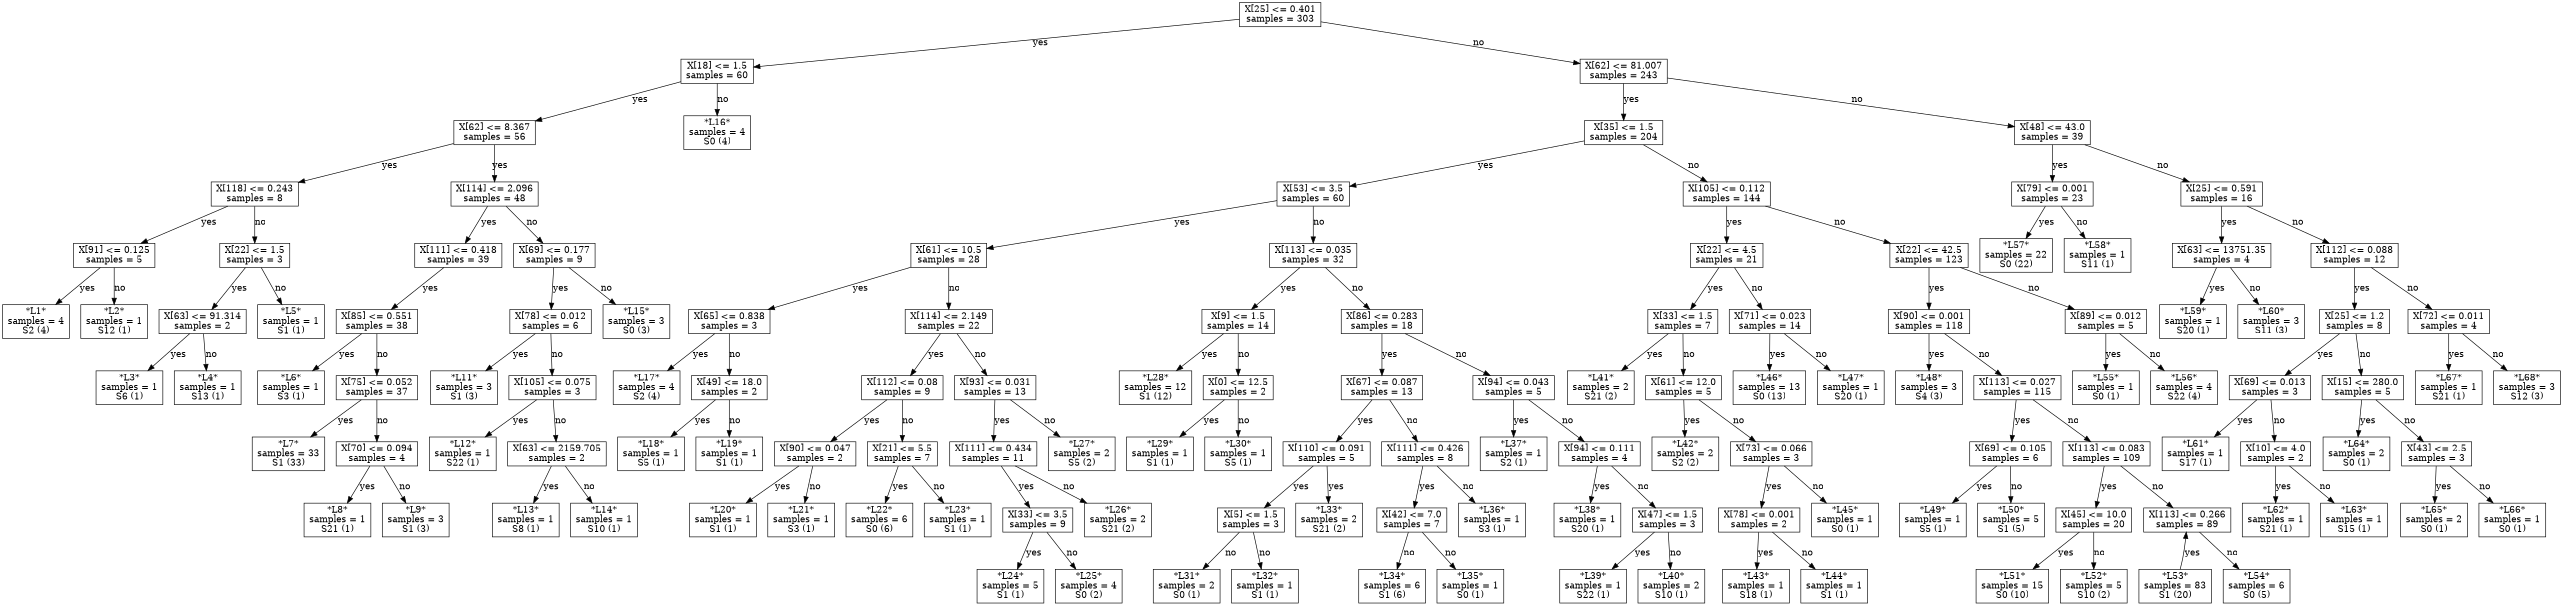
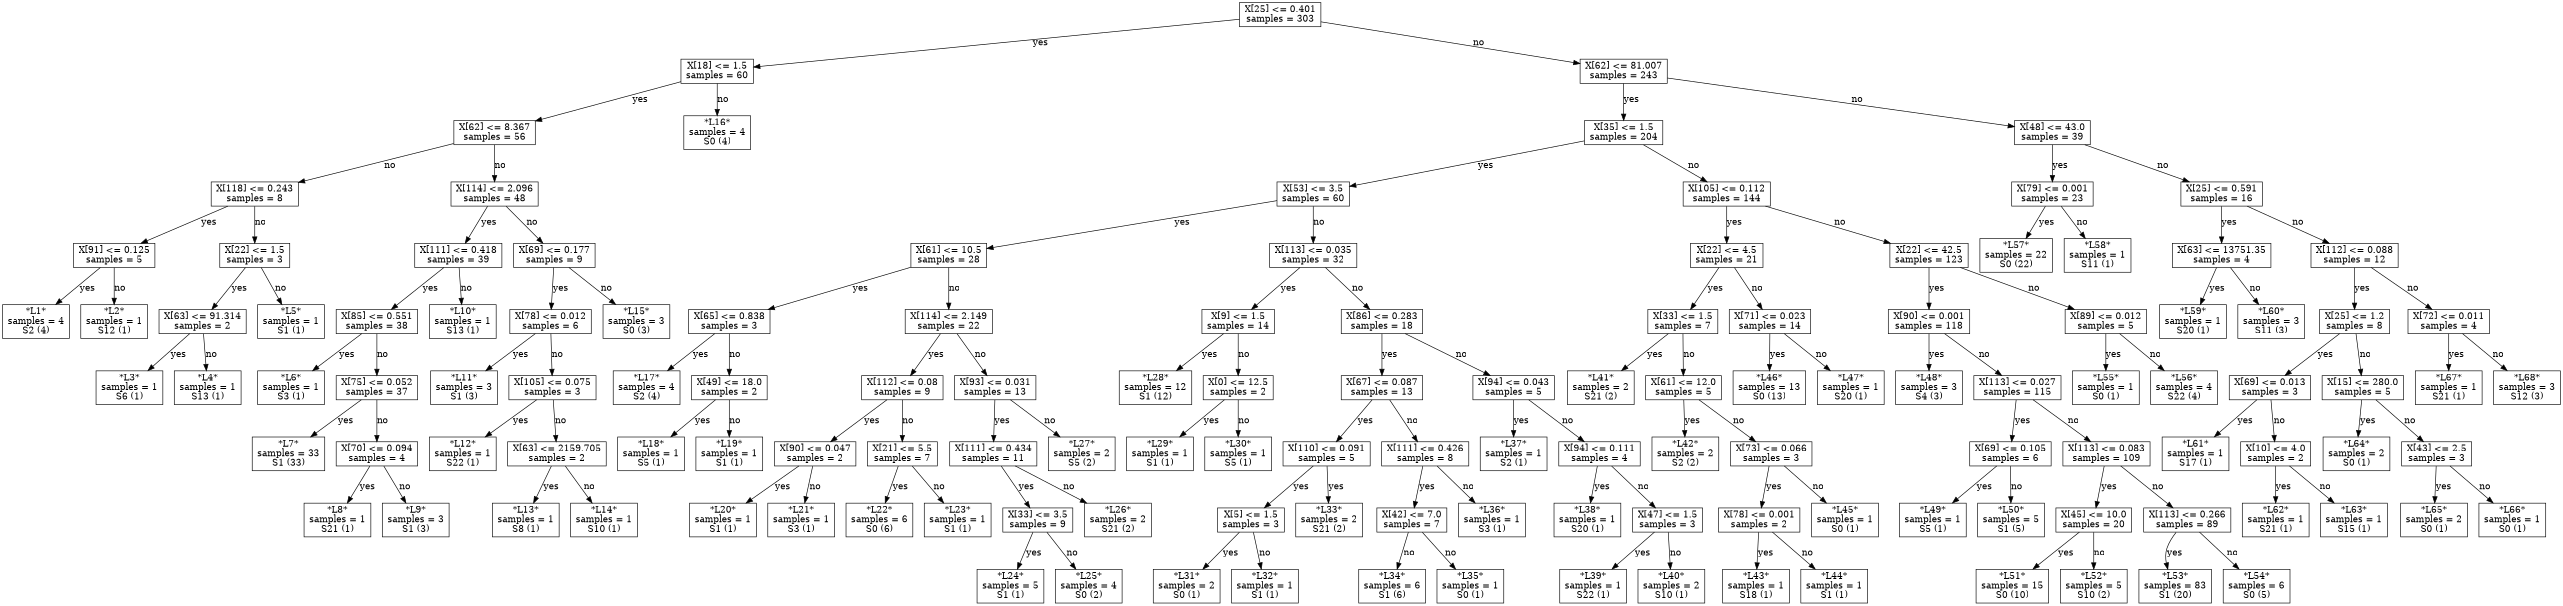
edge "X[62] <= 8.367 samples = 56" -> "X[118] <= 0.243 samples = 8": label "yes" -> "no"
edge "X[62] <= 8.367 samples = 56" -> "X[114] <= 2.096 samples = 48": label "yes" -> "no"
node "*L10* samples = 1 S13 (1)": added
edge "X[5] <= 1.5 samples = 3" -> "*L31* samples = 2 S0 (1)": label "no" -> "yes"
edge "*L53* samples = 83 S1 (20)" -> "X[113] <= 0.266 samples = 89": reversed
